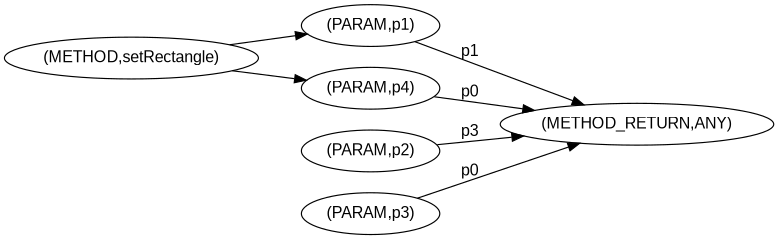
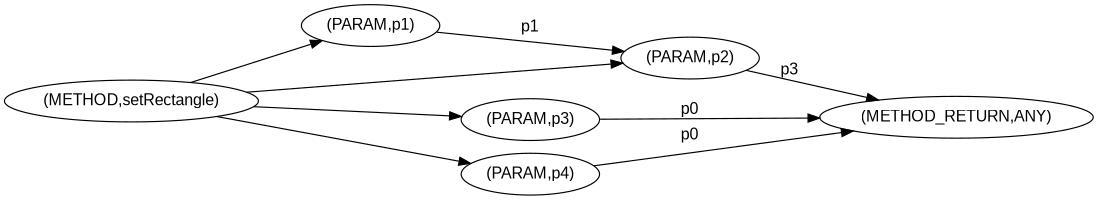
edge "(PARAM,p1)" -> "(METHOD_RETURN,ANY)": now "(PARAM,p1)" -> "(PARAM,p2)"
edge "(METHOD,setRectangle)" -> "(PARAM,p2)": added
edge "(METHOD,setRectangle)" -> "(PARAM,p3)": added
